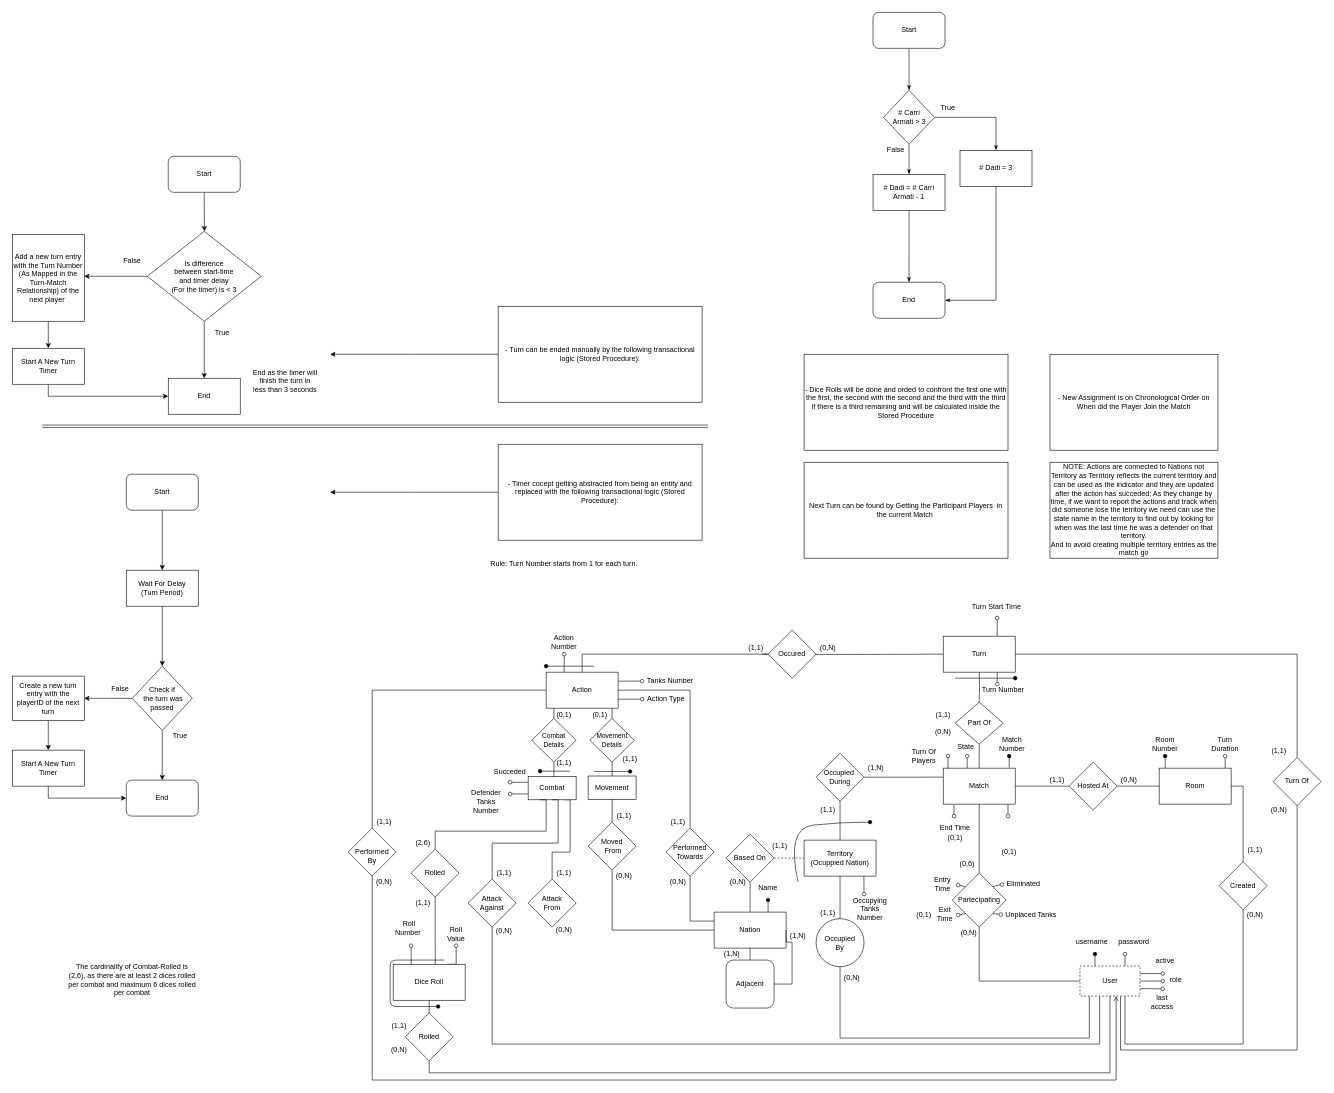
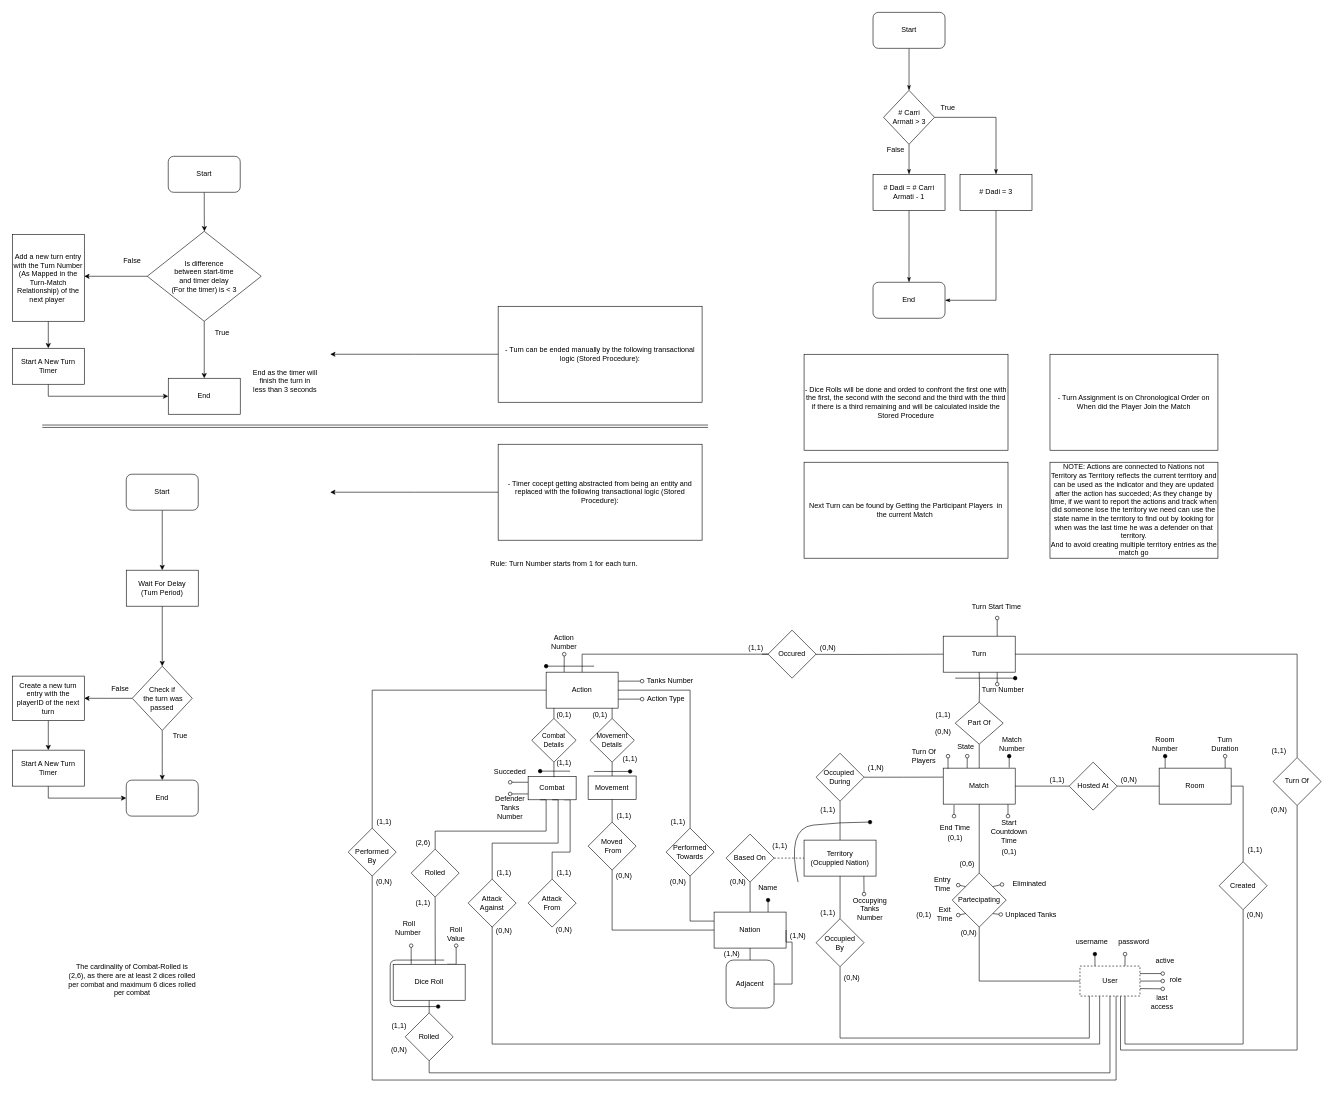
node "# Dadi = 3": moved (996, 168) -> (996, 192)
node "- New Assignment is on Chronological Order on When did the Player Join the Match": label "- New Assignment is on Chronological Order on When did the Player Join the Match" -> "- Turn Assignment is on Chronological Order on When did the Player Join the Match"
node "Defender Tanks Number": moved (486, 802) -> (510, 808)
node "Start Countdown Time": added
node "Eliminated": moved (1024, 884) -> (1030, 884)
node "Occupied By": shape ellipse -> diamond
edge "Performed By" -> "User": arrowhead open -> none
